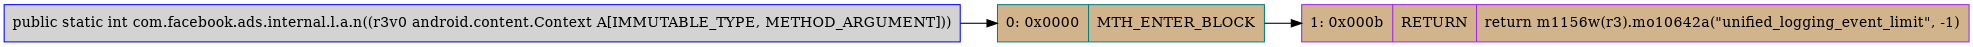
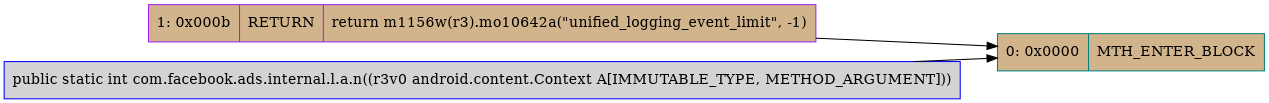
edge "0: 0x0000" -> "1: 0x000b": reversed
